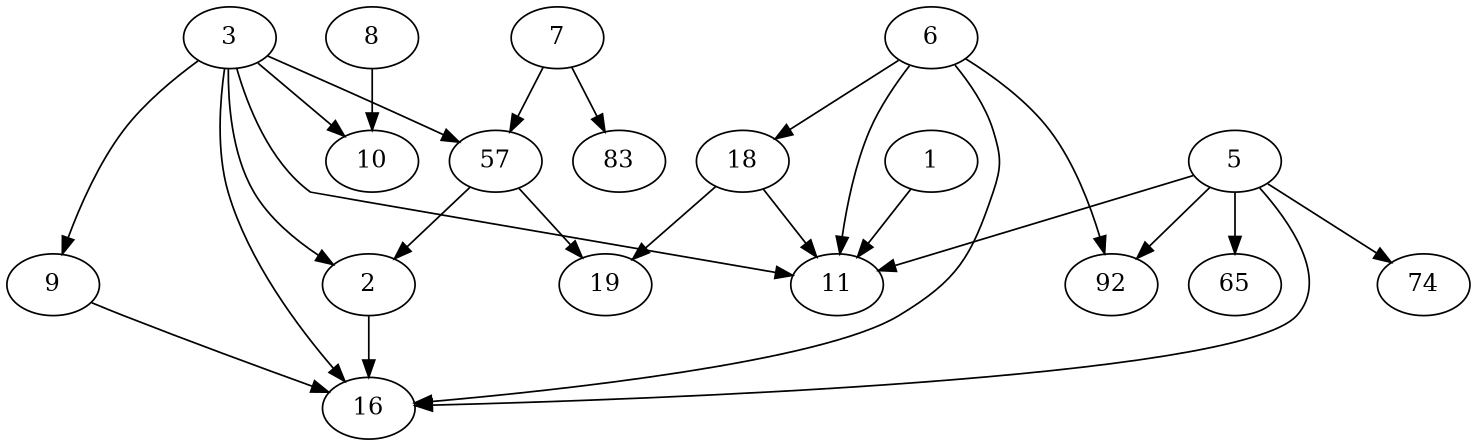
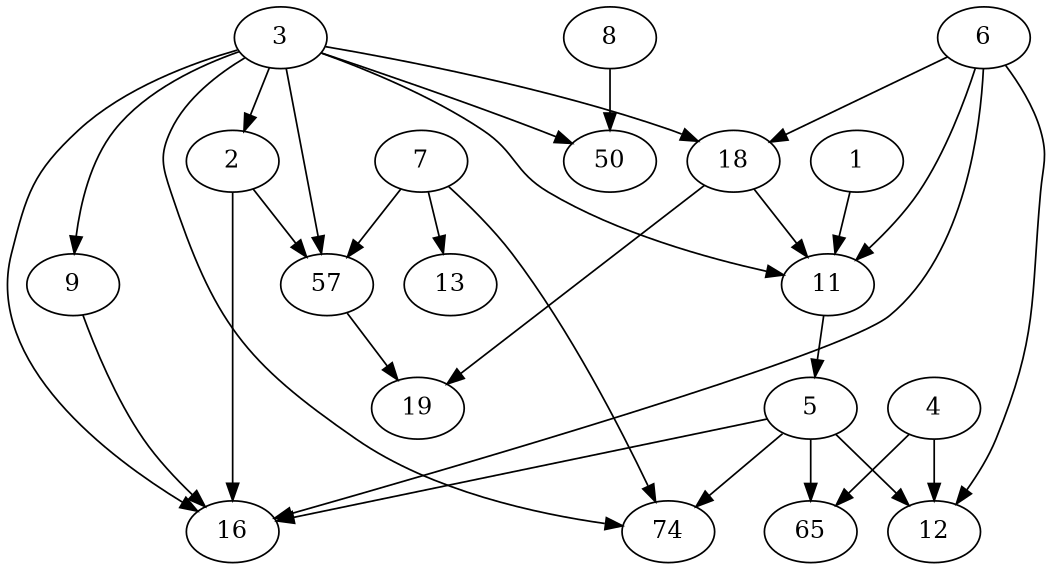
edge "3" -> "18": added
node "10": label "10" -> "50"
node "83": label "83" -> "13"
edge "5" -> "11": reversed
edge "57" -> "2": reversed
node "92": label "92" -> "12"
edge "7" -> "74": added
edge "3" -> "74": added
node "4": added
